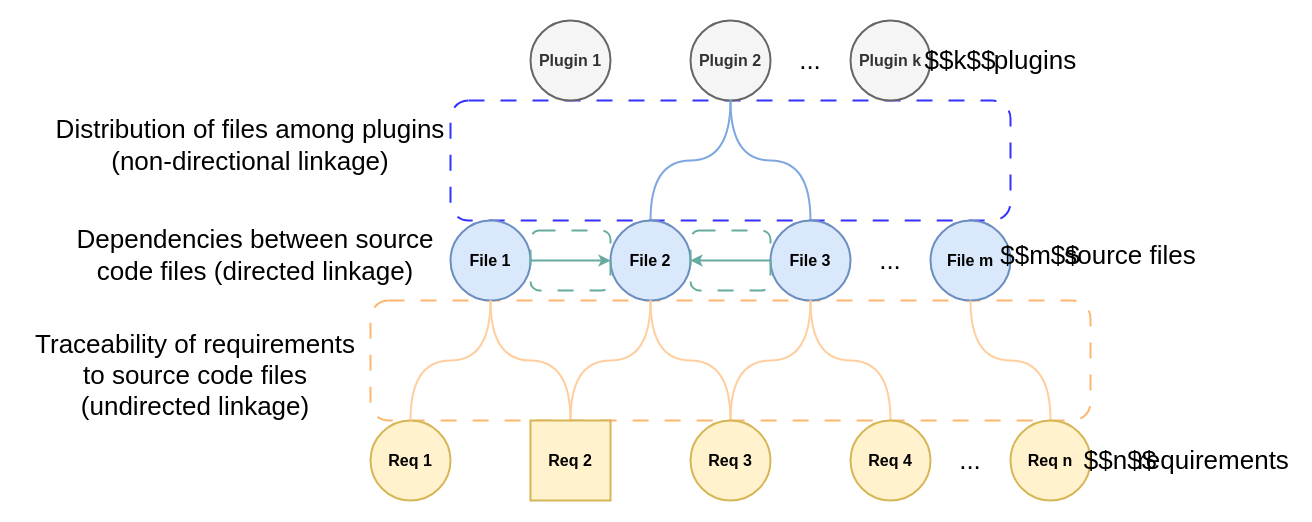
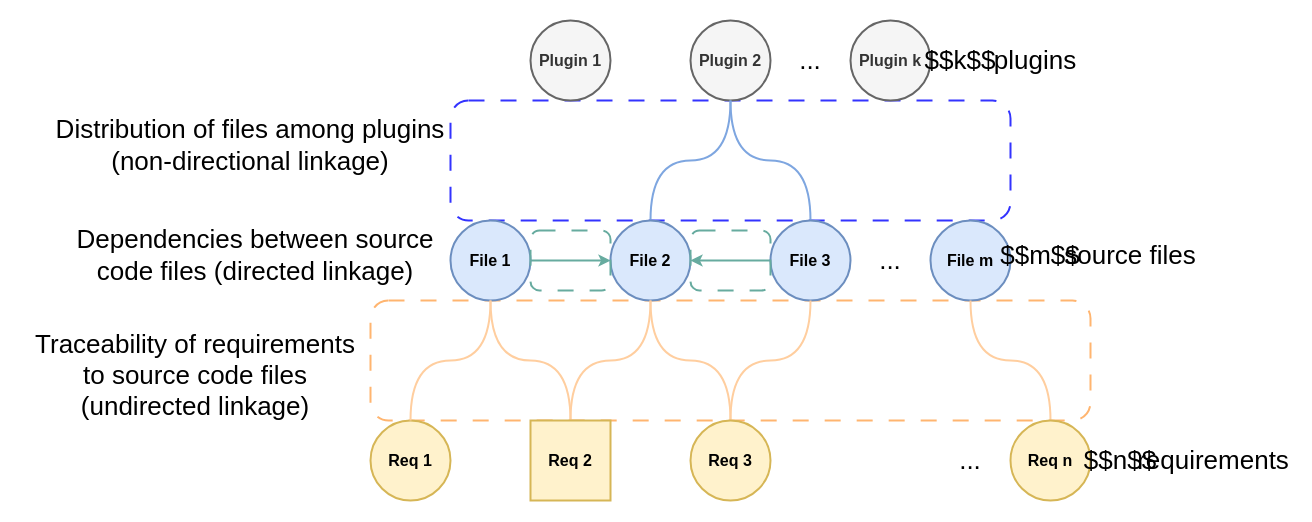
edge "File 3" -- "Req 4": removed
node "Req 4": removed
